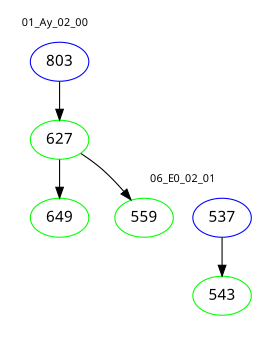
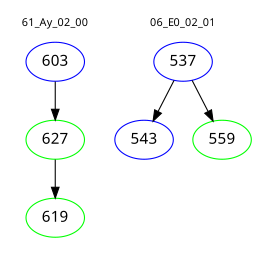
cluster "01_Ay_02_00": label "01_Ay_02_00" -> "61_Ay_02_00"
node "803": label "803" -> "603"
edge "627" -> "559": now "537" -> "559"
node "649": label "649" -> "619"
node "543": color green -> blue
